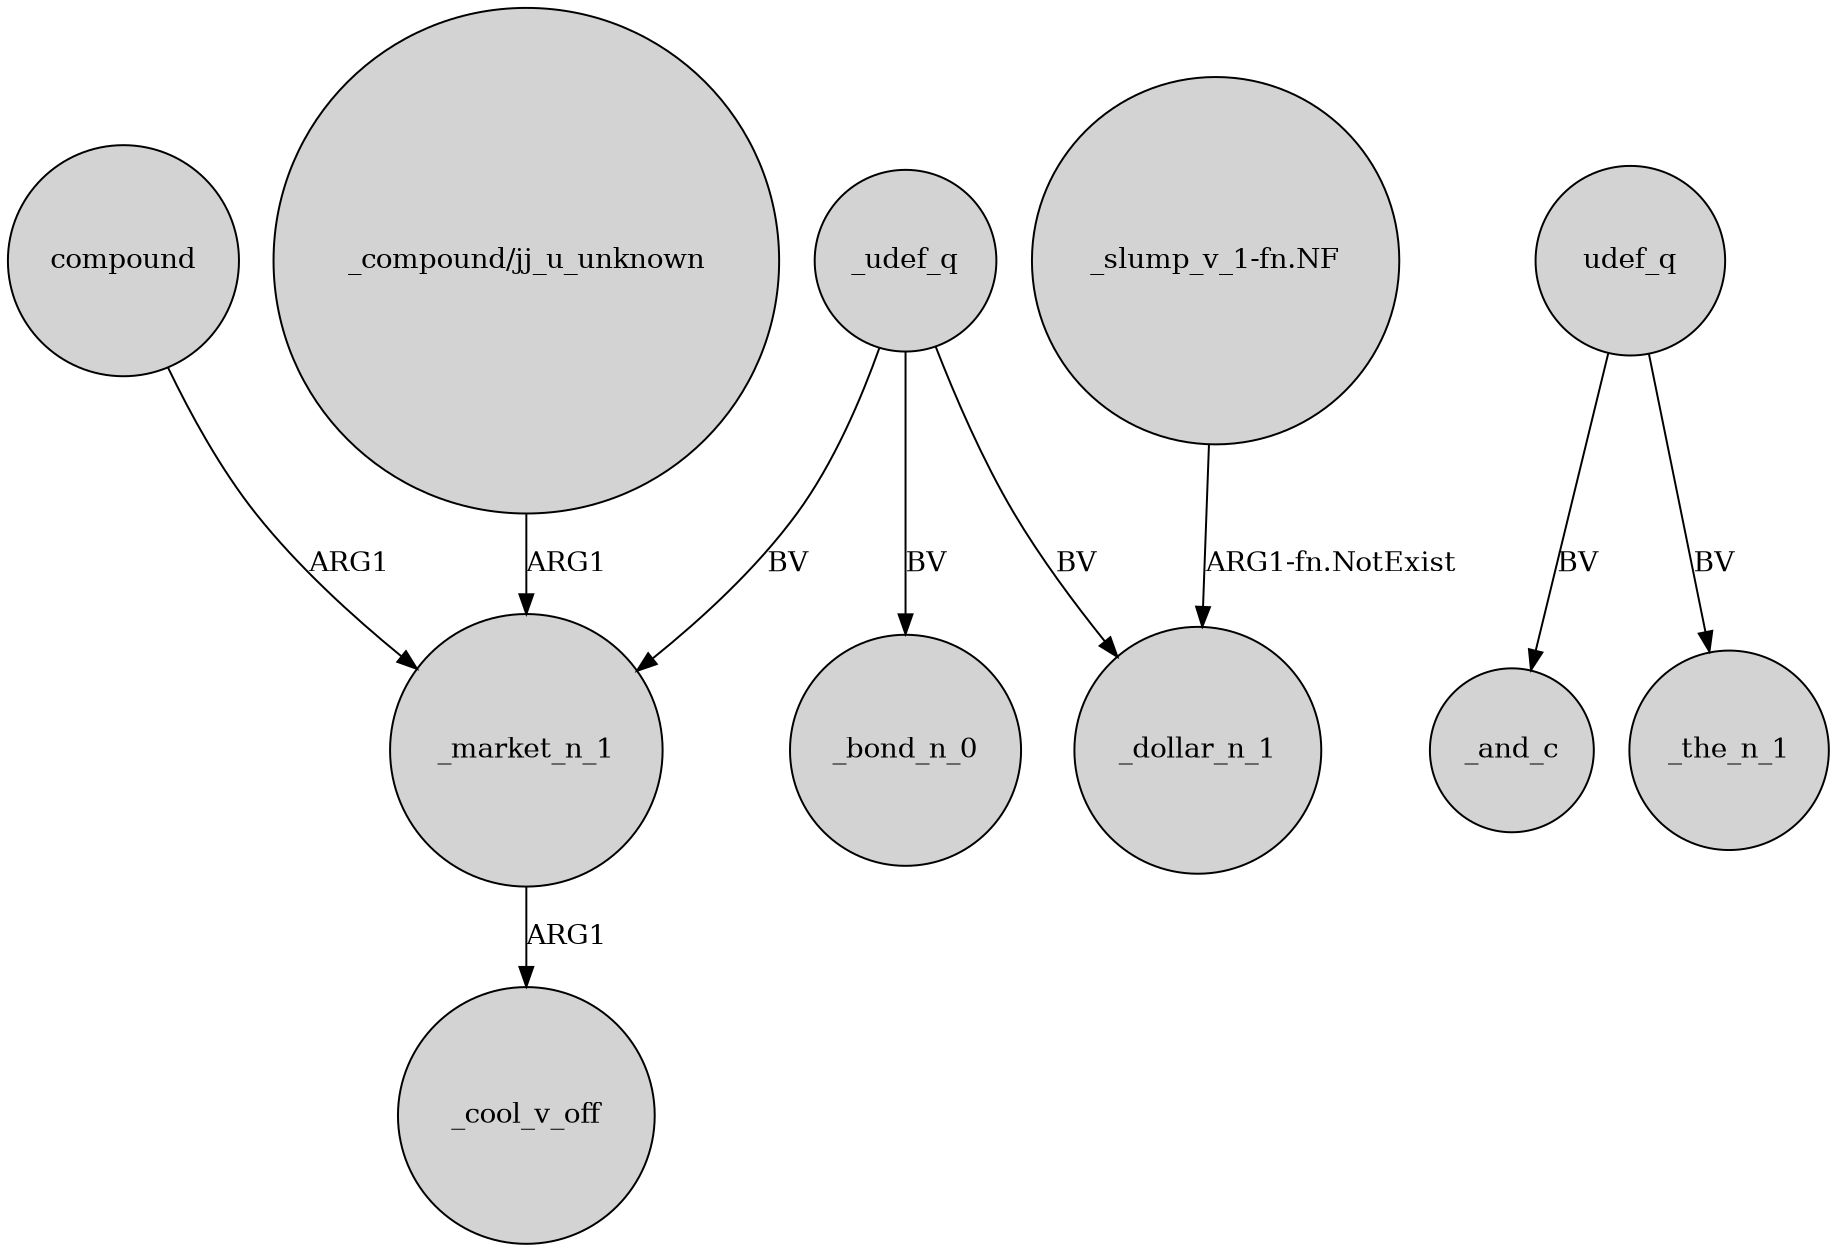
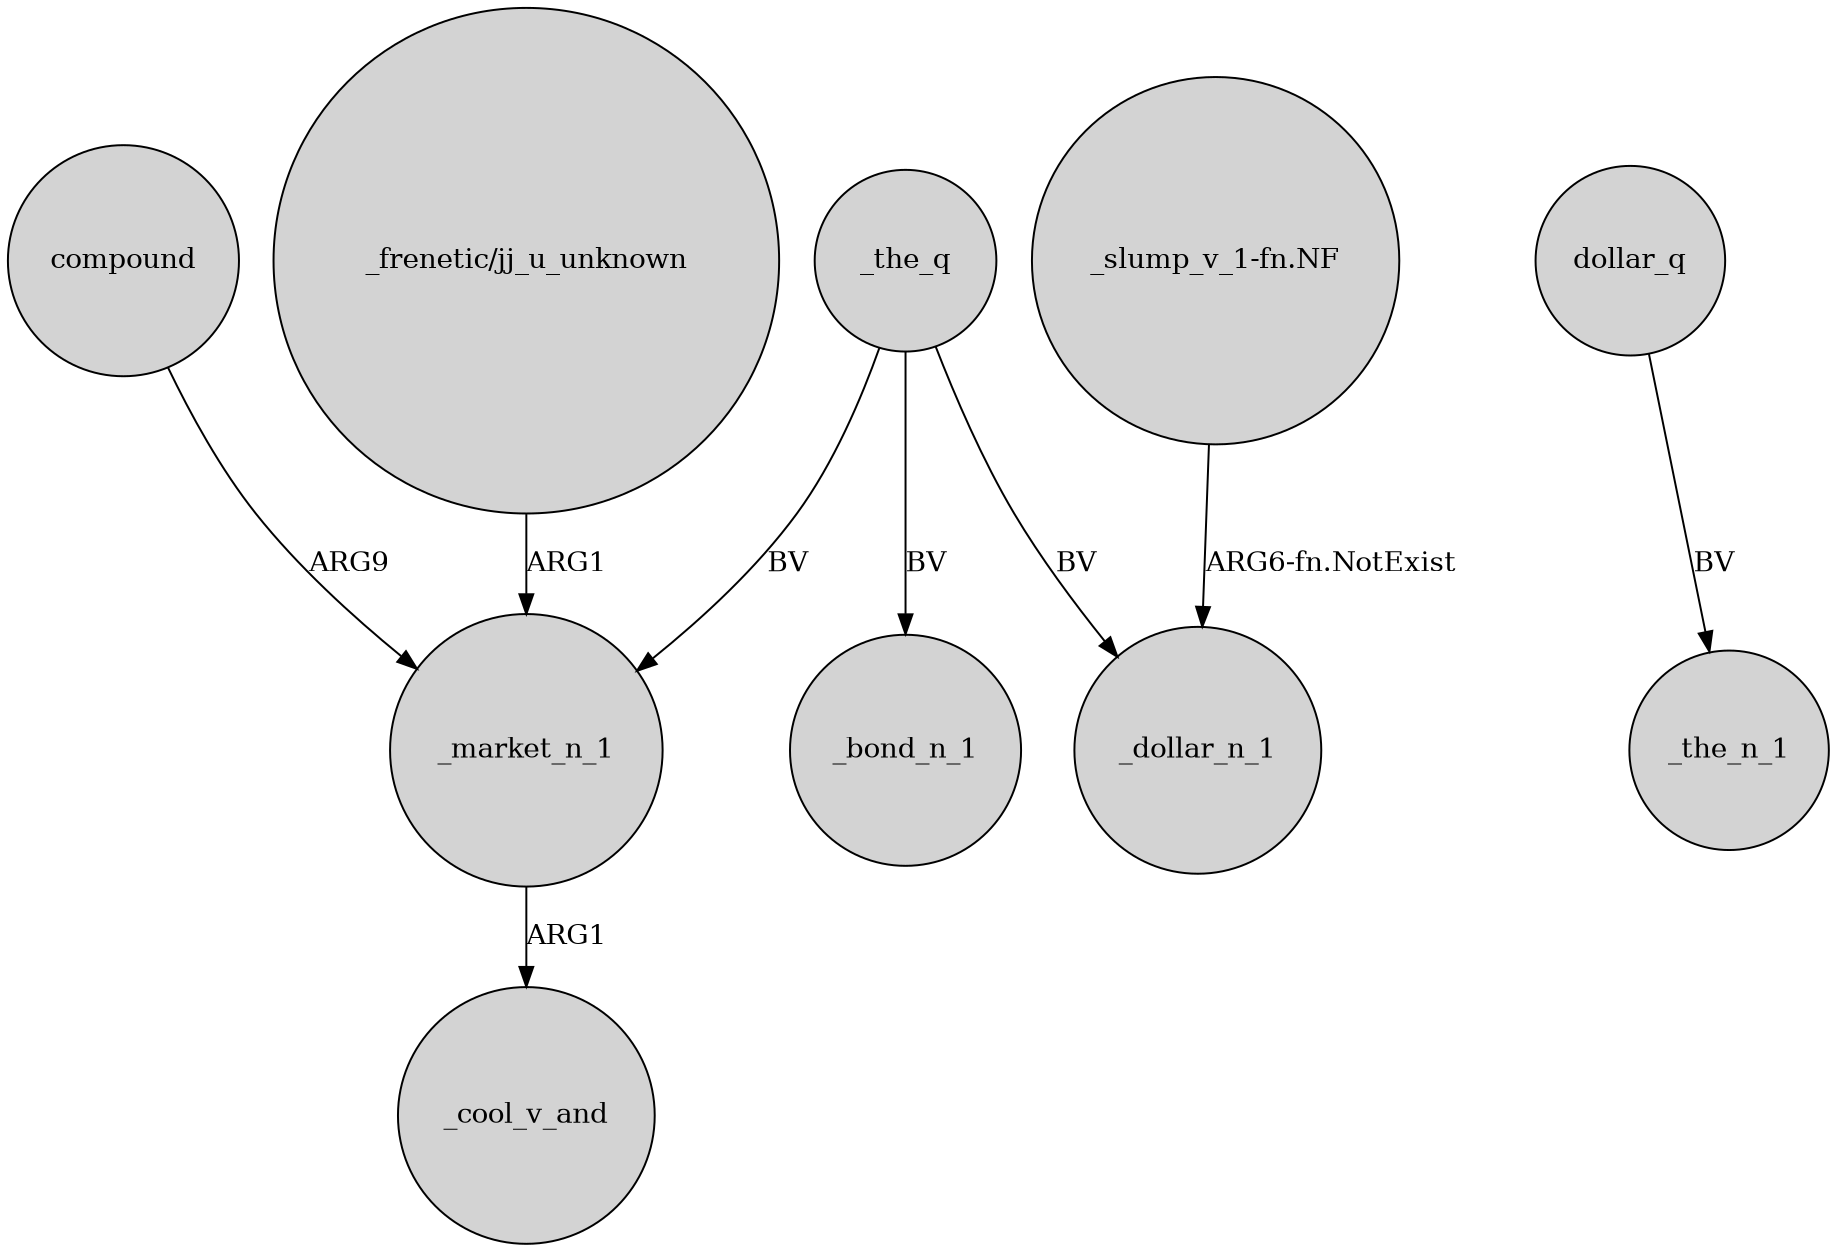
node "_compound/jj_u_unknown": label "_compound/jj_u_unknown" -> "_frenetic/jj_u_unknown"
node "_udef_q": label "_udef_q" -> "_the_q"
node "udef_q": label "udef_q" -> "dollar_q"
edge "compound" -> "_market_n_1": label "ARG1" -> "ARG9"
edge "_slump_v_1-fn.NF" -> "_dollar_n_1": label "ARG1-fn.NotExist" -> "ARG6-fn.NotExist"
node "_bond_n_0": label "_bond_n_0" -> "_bond_n_1"
node "_and_c": removed
node "_cool_v_off": label "_cool_v_off" -> "_cool_v_and"
